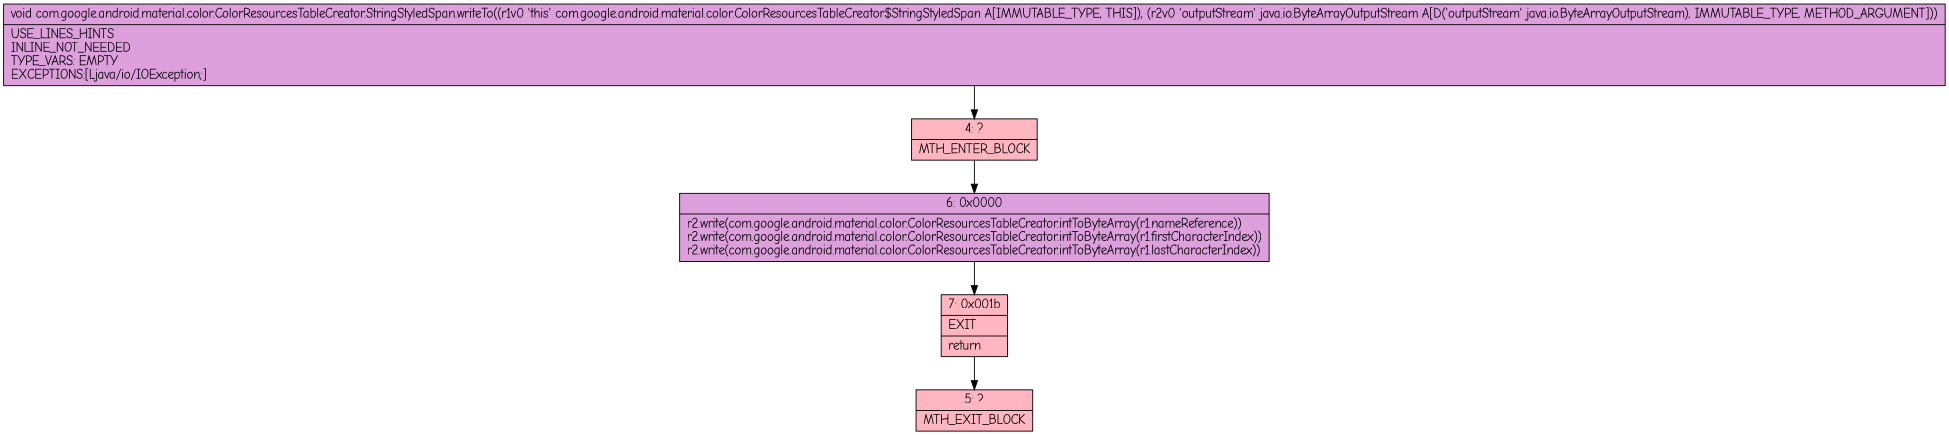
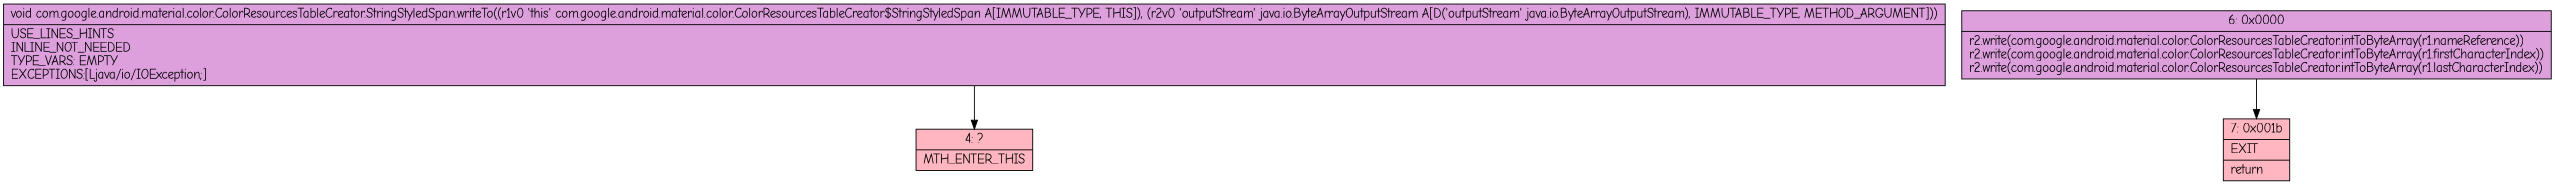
node "4: ?": text "MTH_ENTER_BLOCK" -> "MTH_ENTER_THIS"
edge "4: ?" -> "6: 0x0000": removed
node "5: ?": removed
